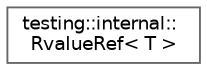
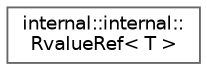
node "testing::internal:: RvalueRef< T >": label "testing::internal:: RvalueRef< T >" -> "internal::internal:: RvalueRef< T >"
